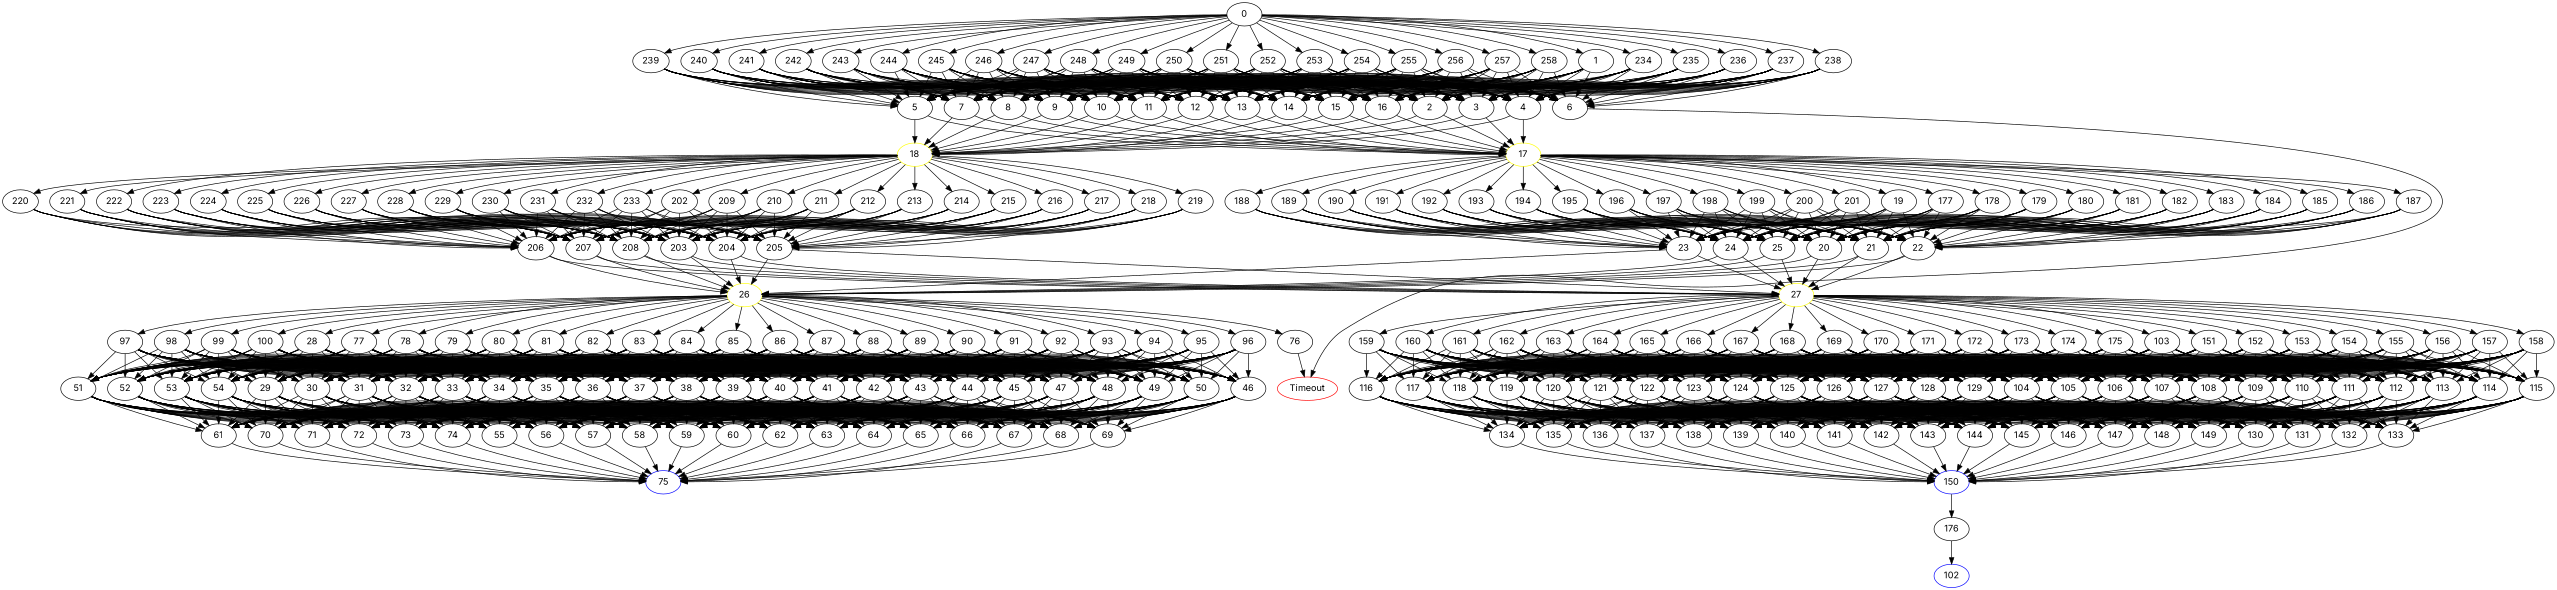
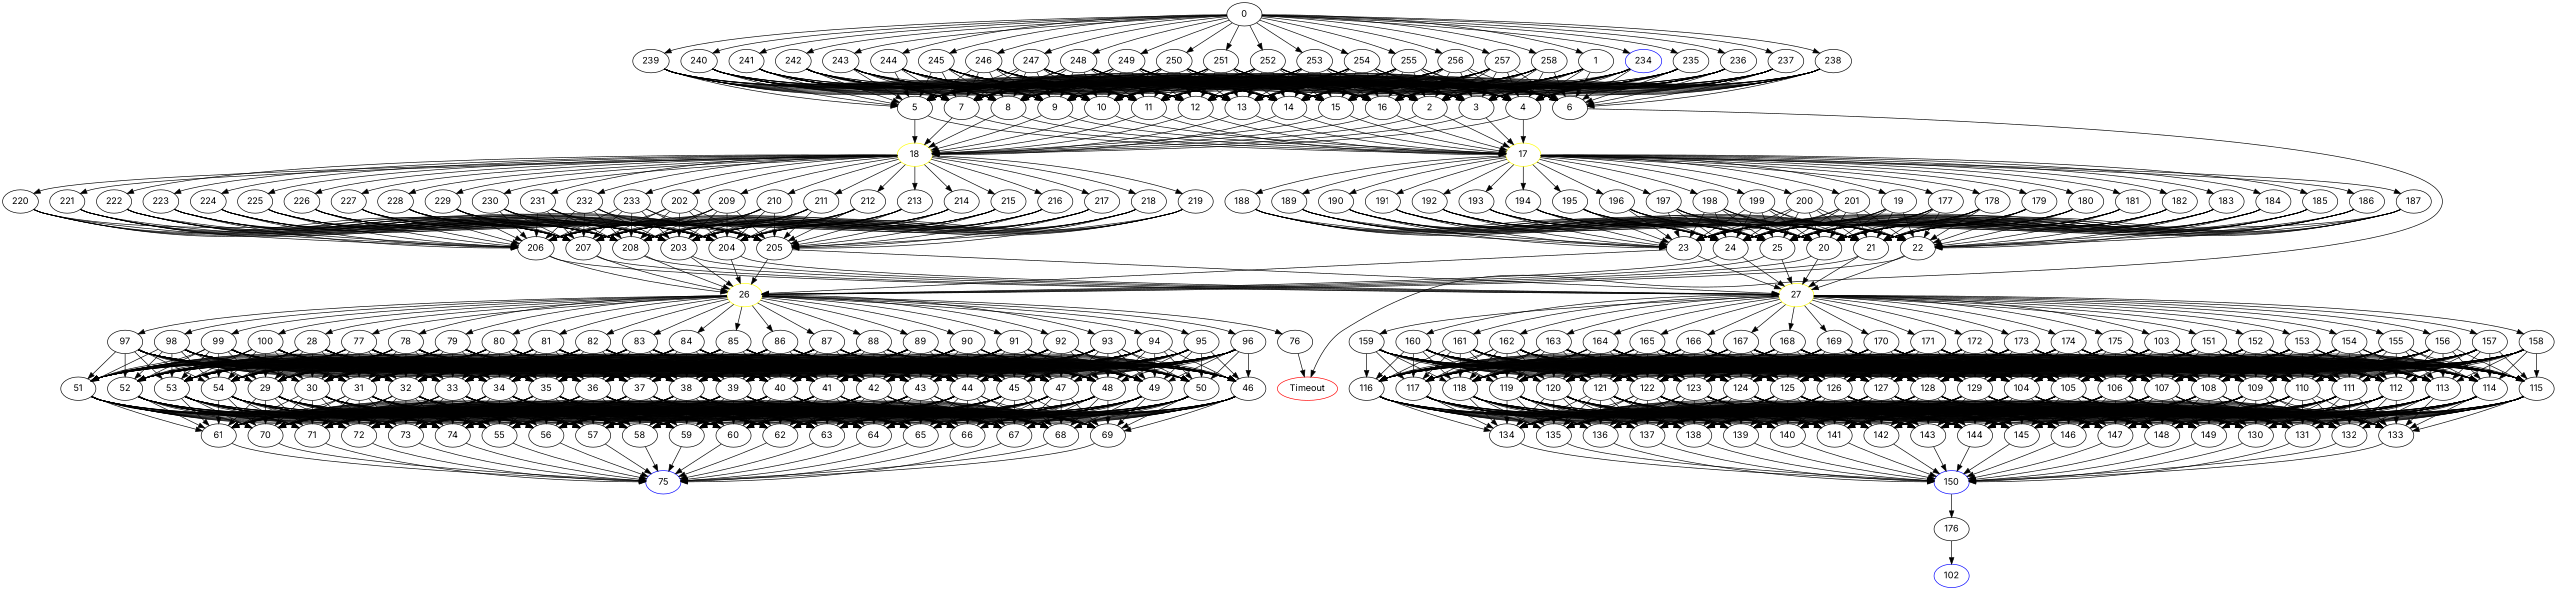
node "234": color black -> blue
